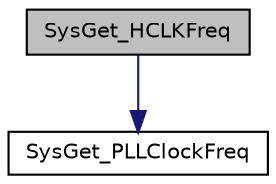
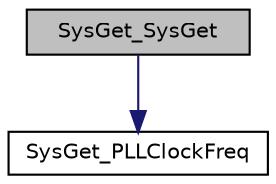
node "SysGet_HCLKFreq": label "SysGet_HCLKFreq" -> "SysGet_SysGet"
